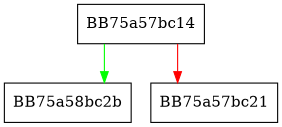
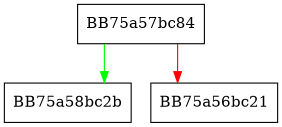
node "BB75a57bc14": label "BB75a57bc14" -> "BB75a57bc84"
node "BB75a57bc21": label "BB75a57bc21" -> "BB75a56bc21"
